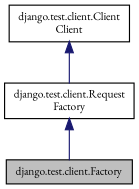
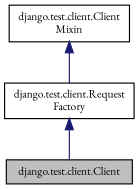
node "django.test.client.Client Client": label "django.test.client.Client Client" -> "django.test.client.Client Mixin"
node "django.test.client.Factory": label "django.test.client.Factory" -> "django.test.client.Client"
